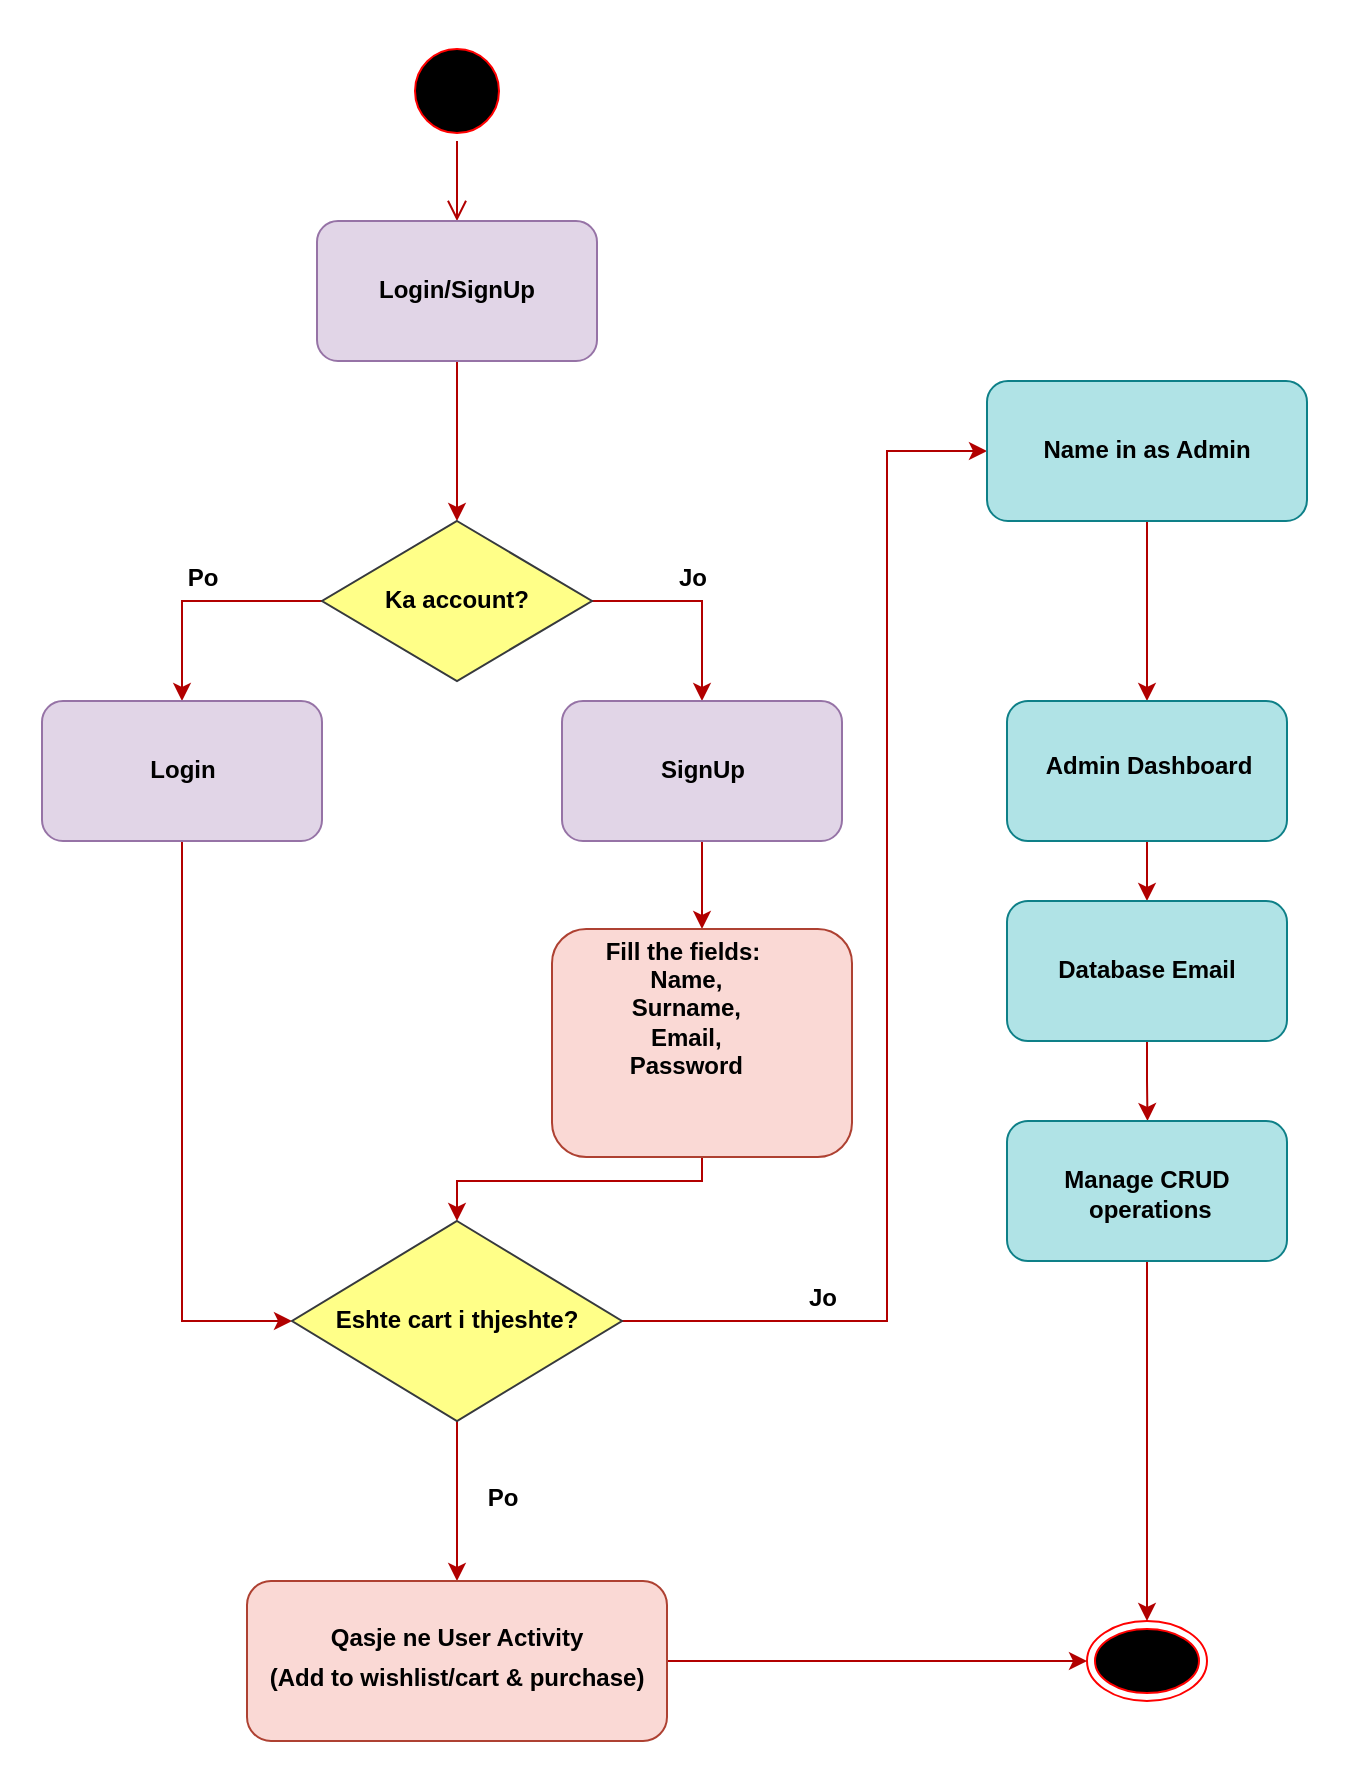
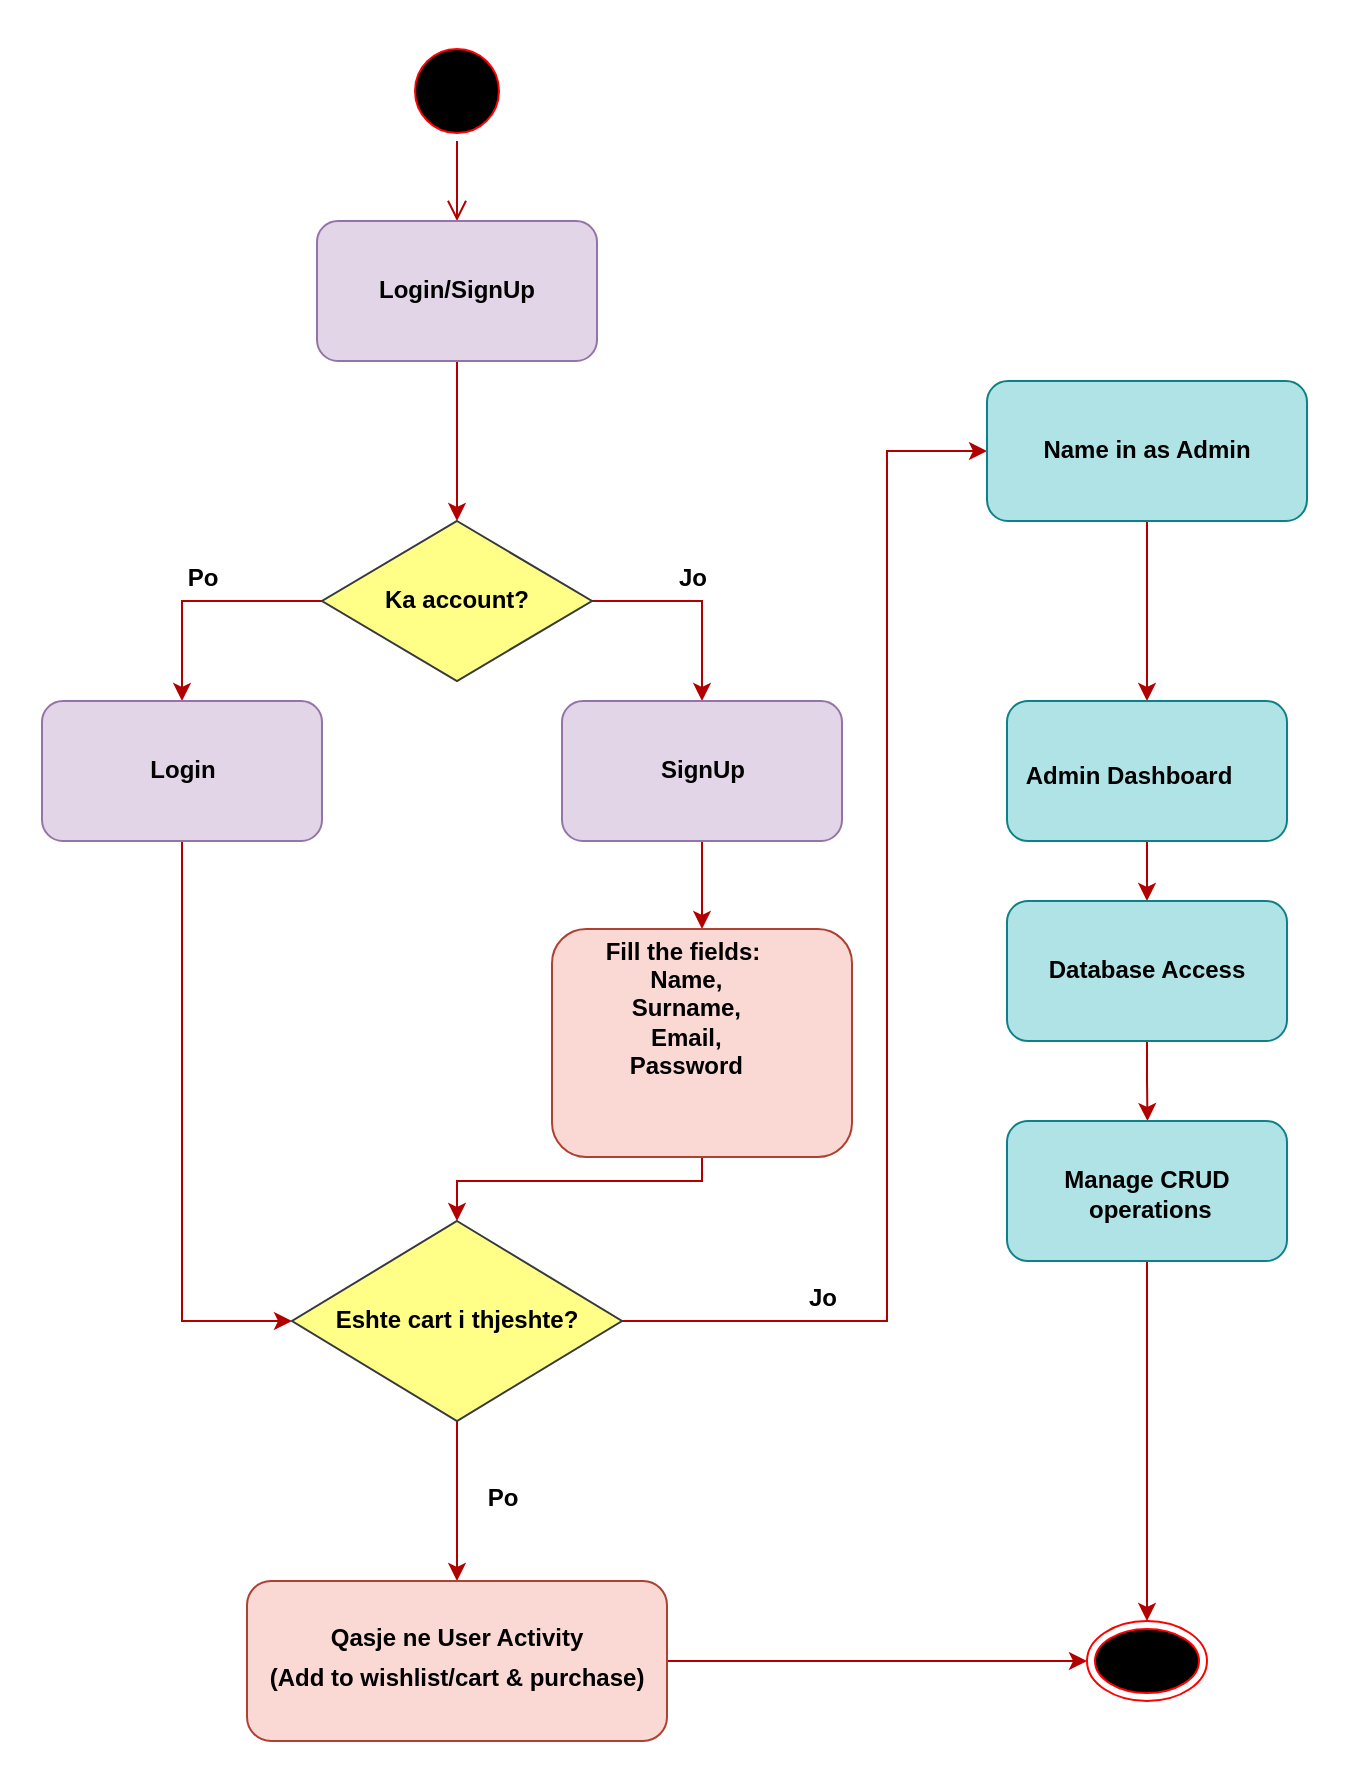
node "Admin Dashboard": moved (1150, 767) -> (1130, 777)
node "Database Email": label "Database Email" -> "Database Access"
